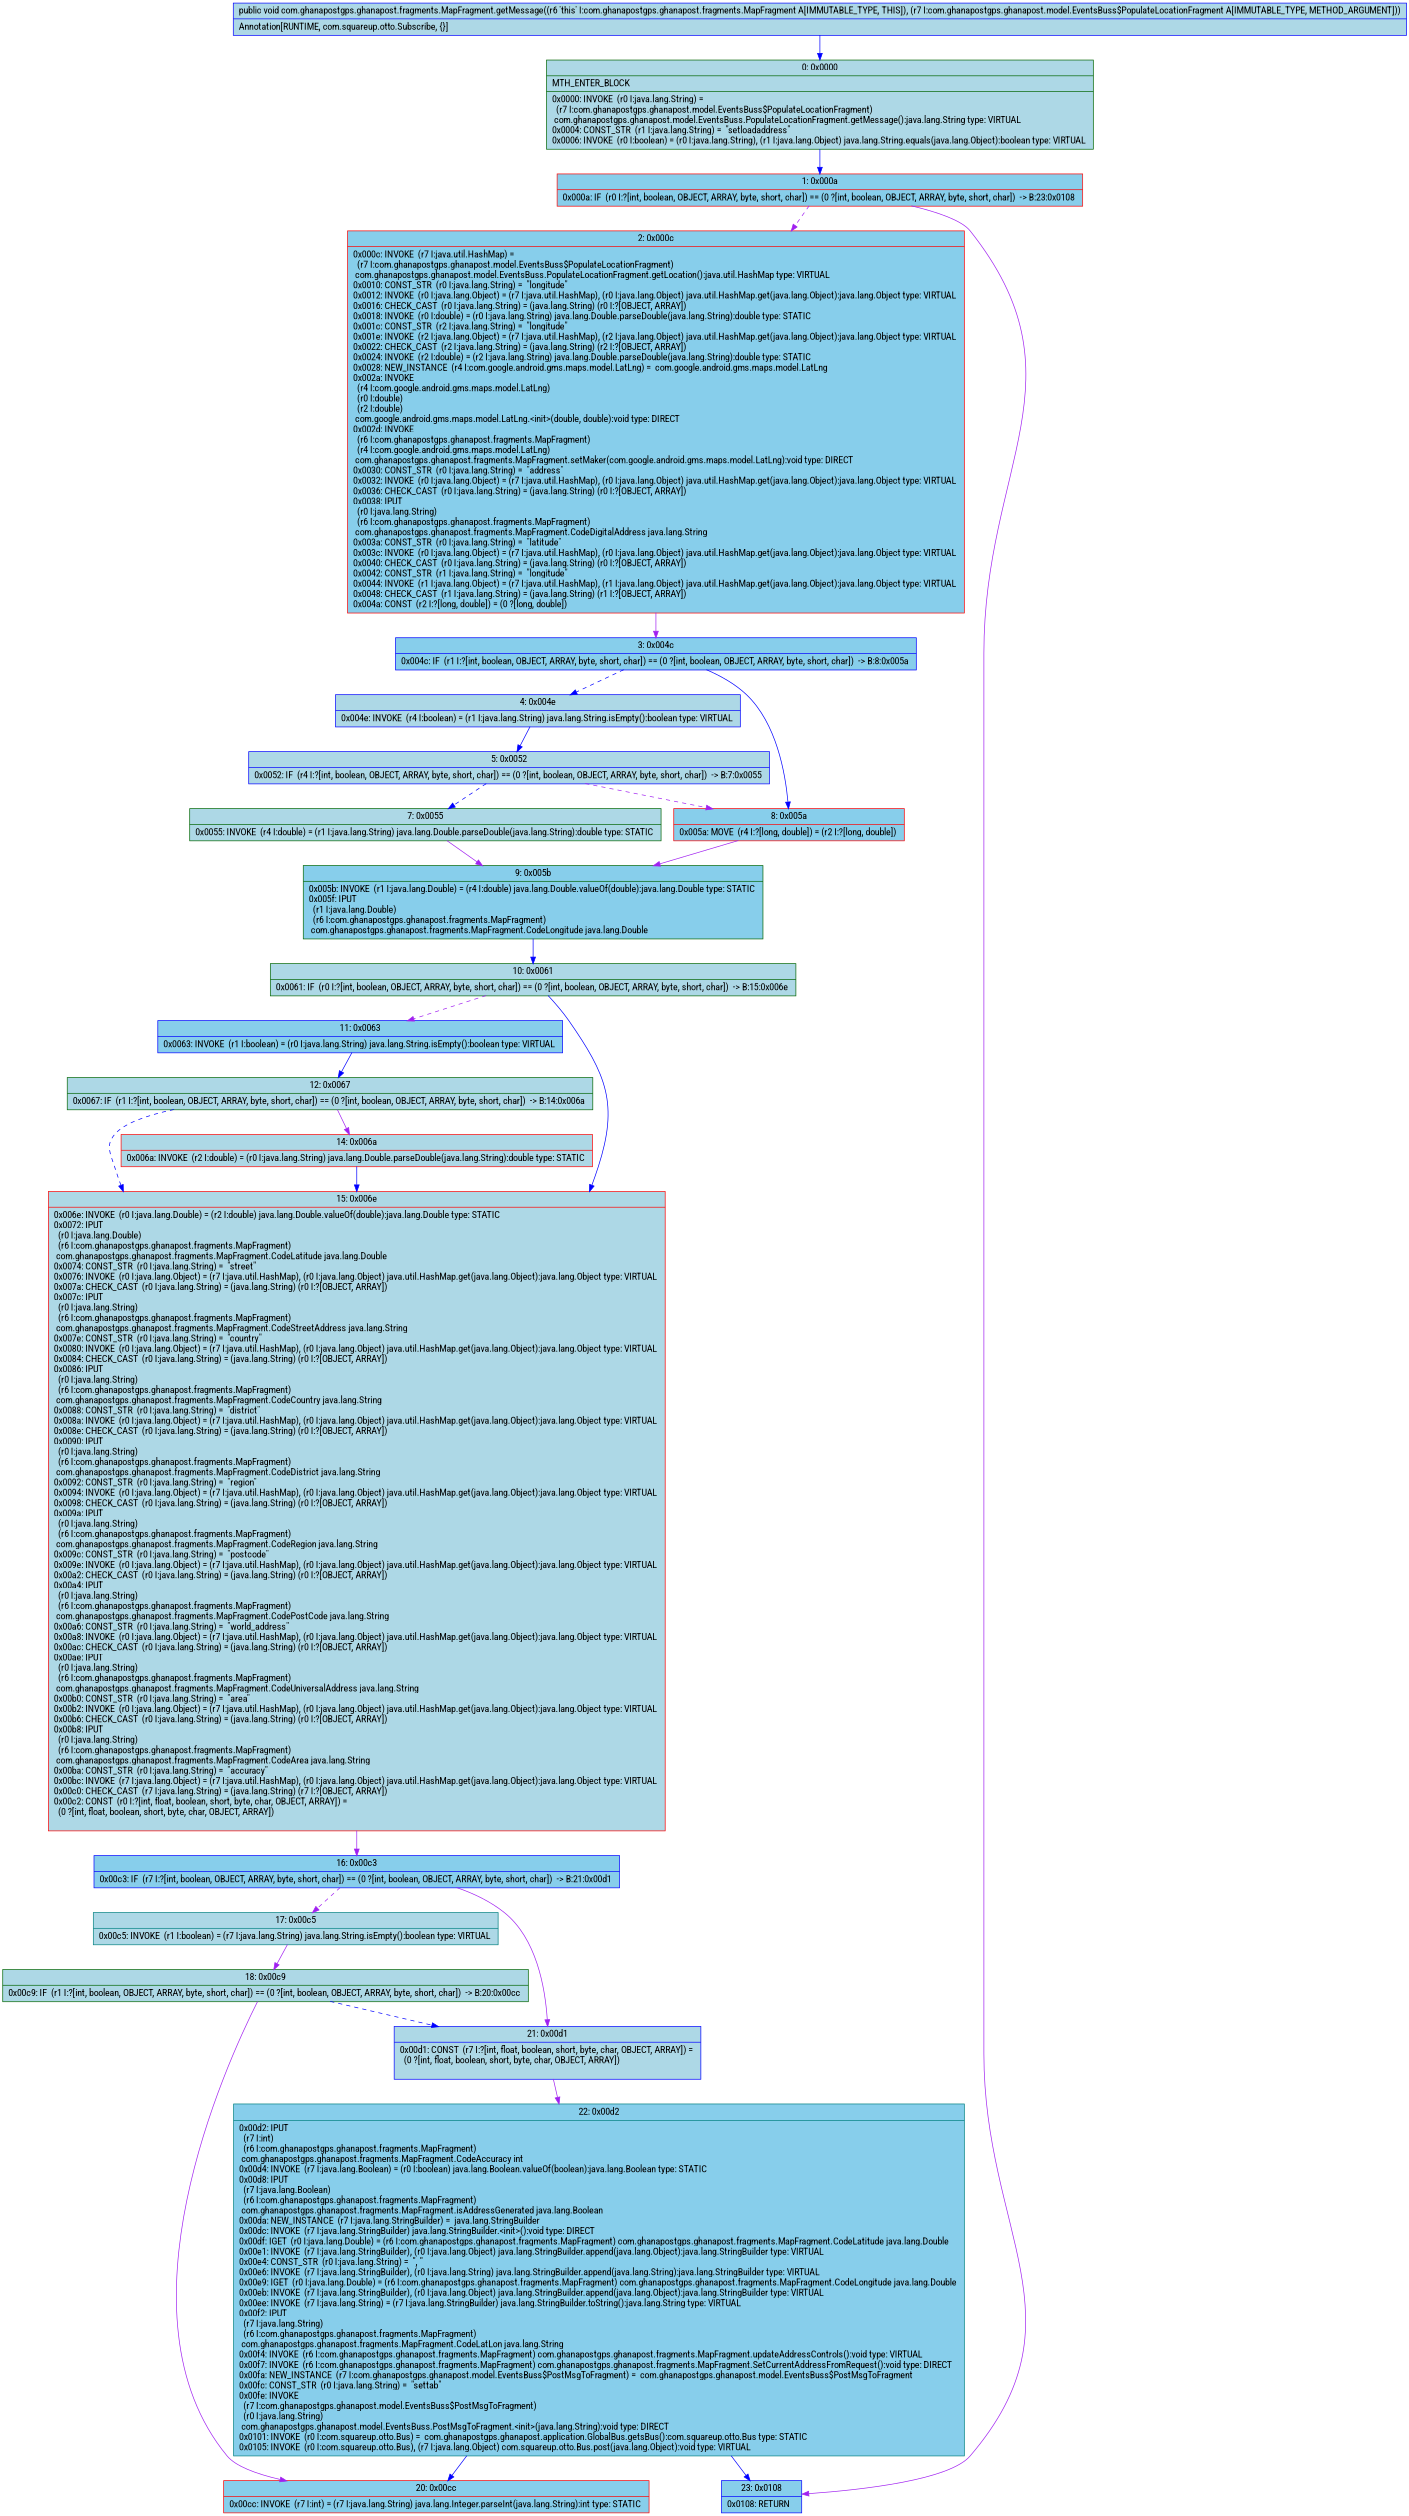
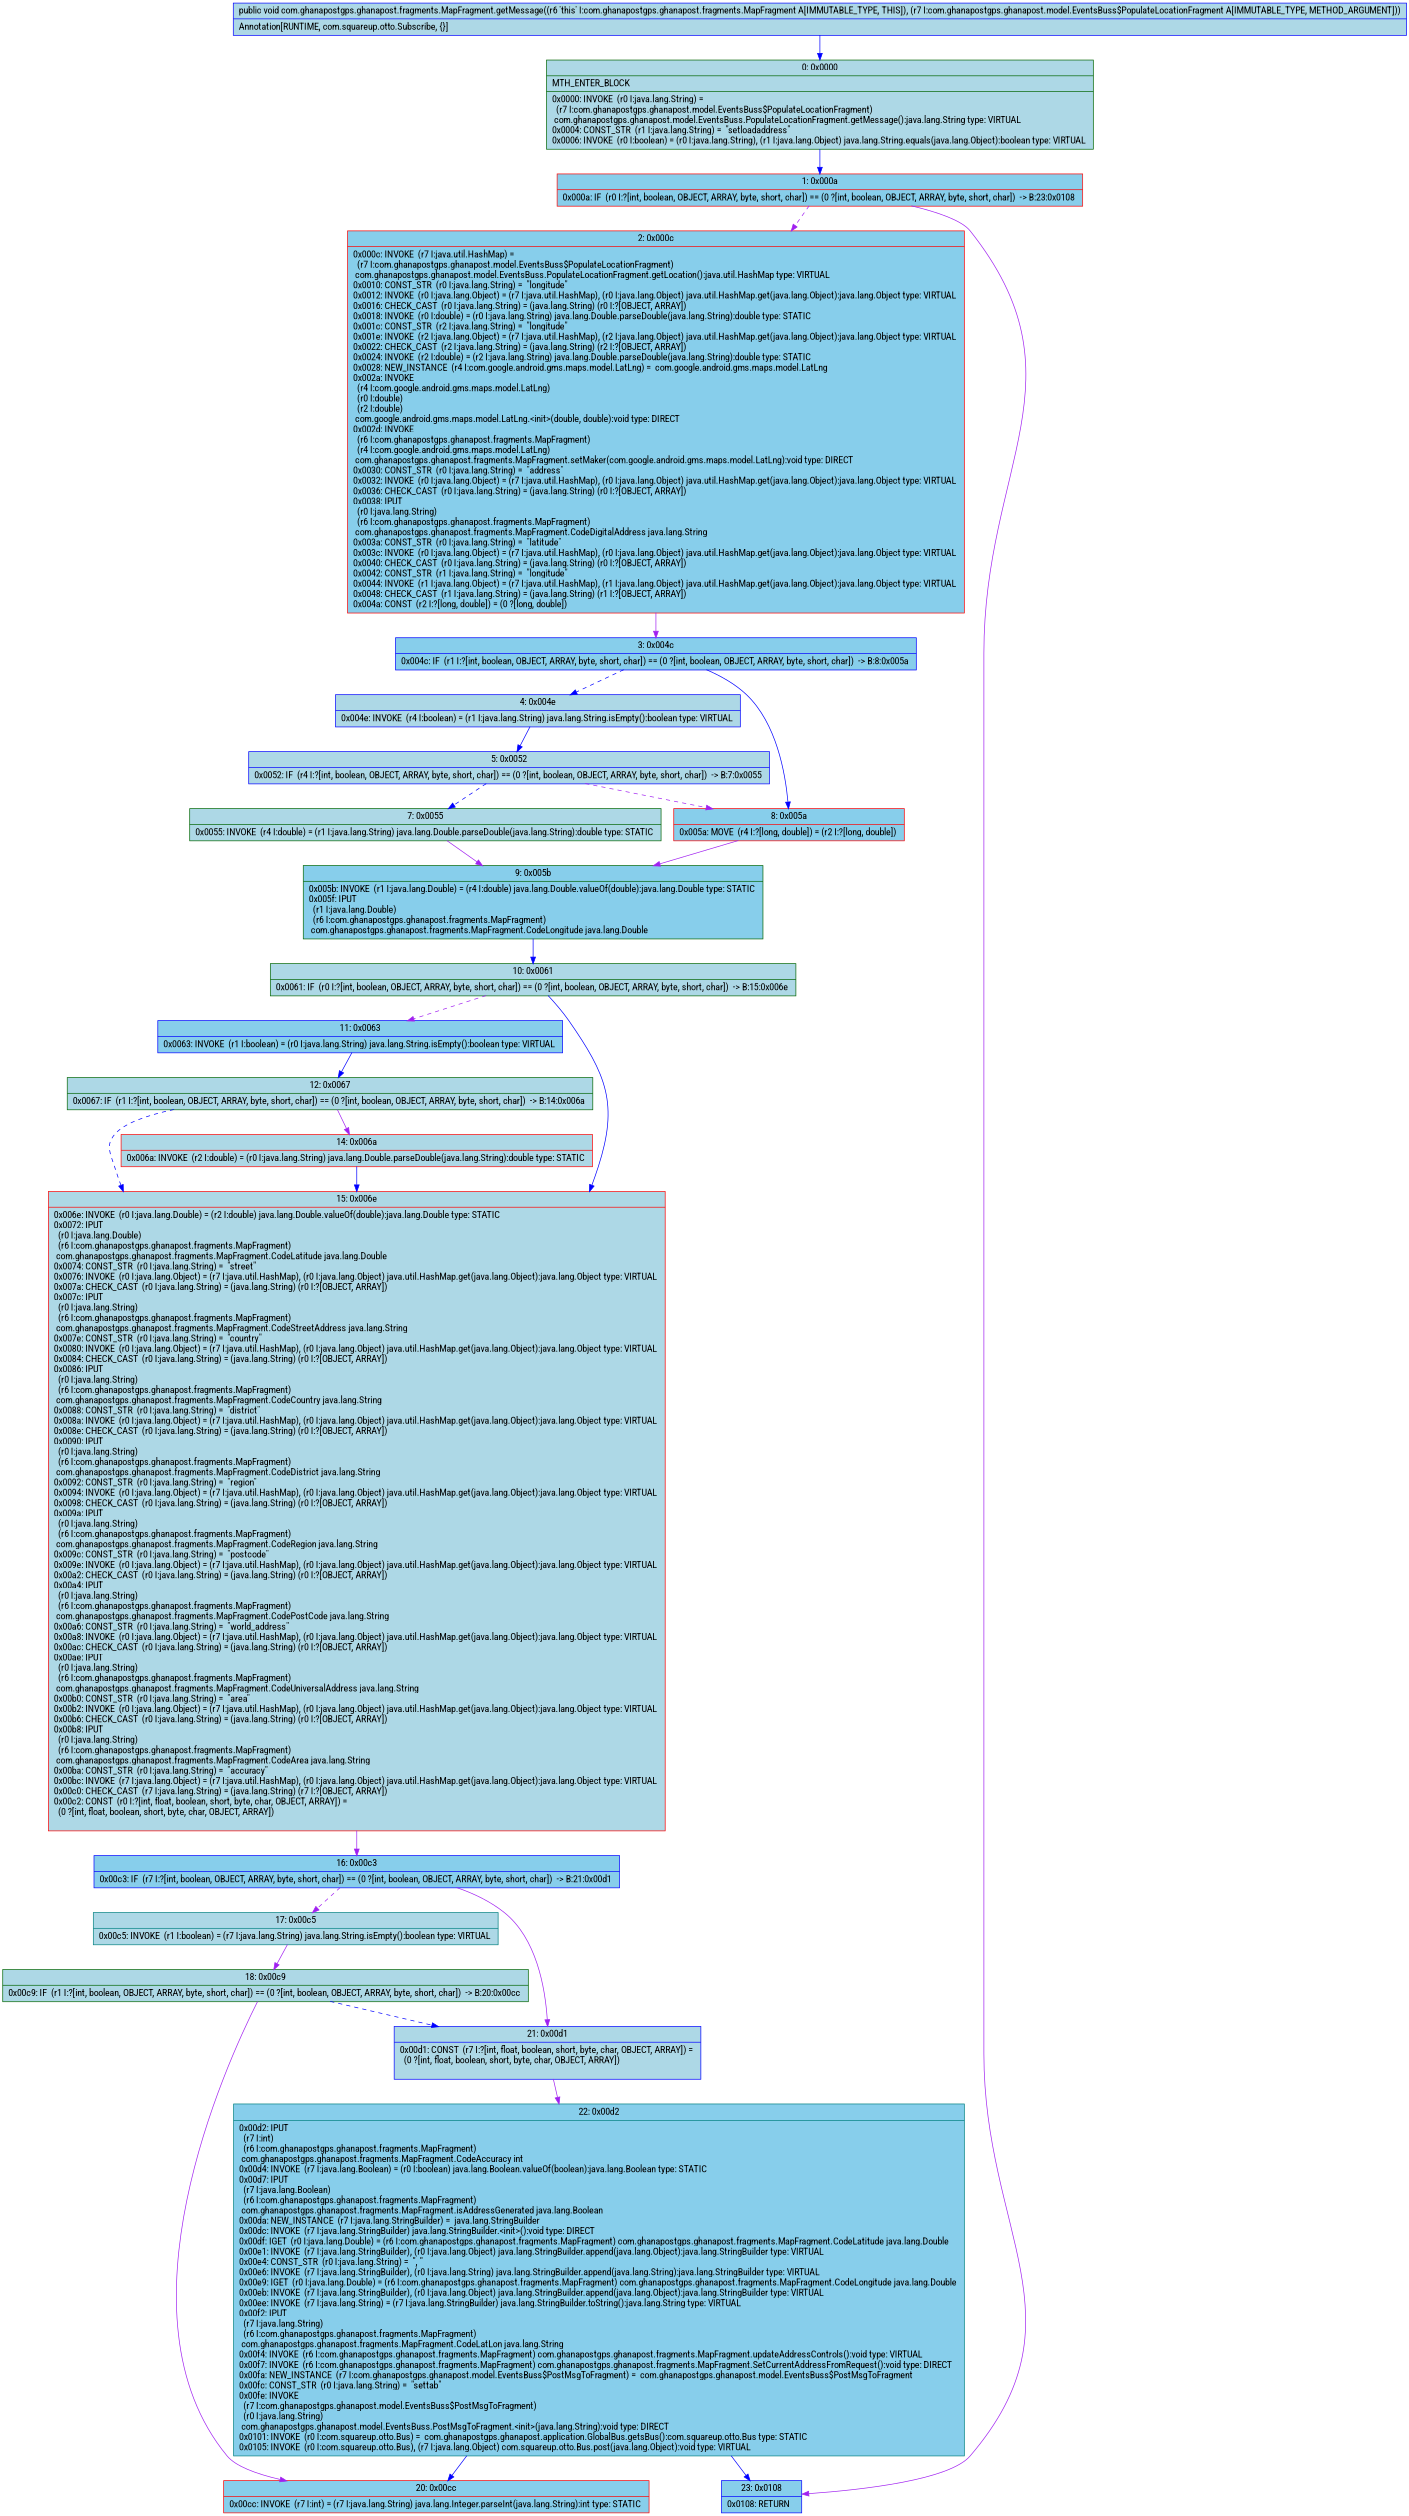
node "22: 0x00d2": text "0x00d8: IPUT" -> "0x00d7: IPUT"
